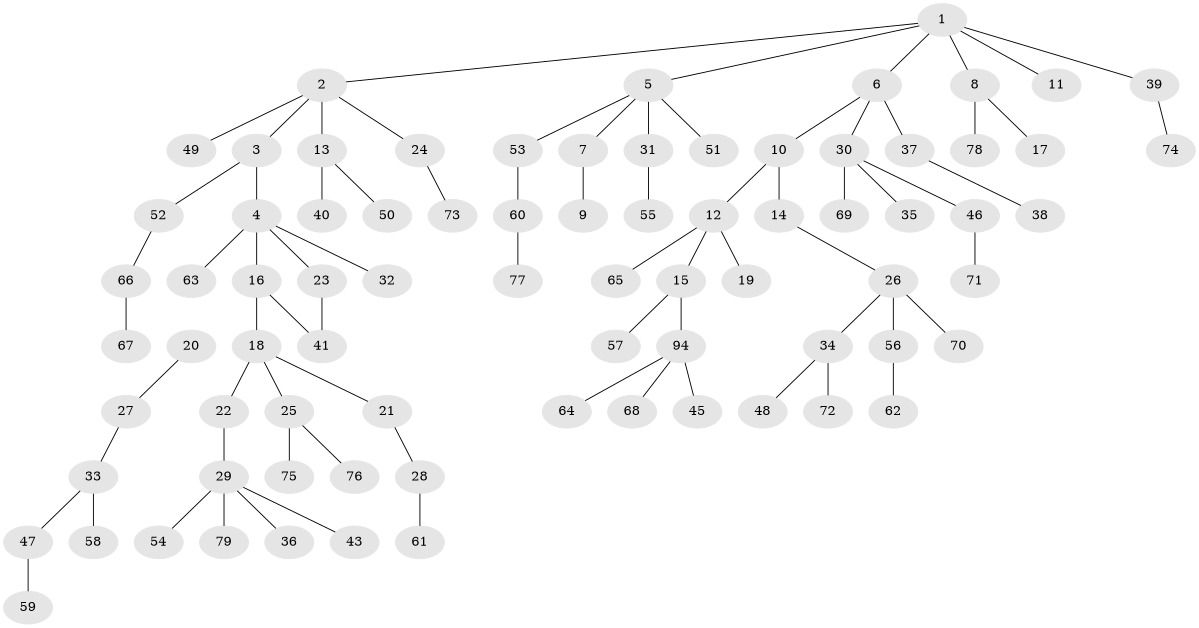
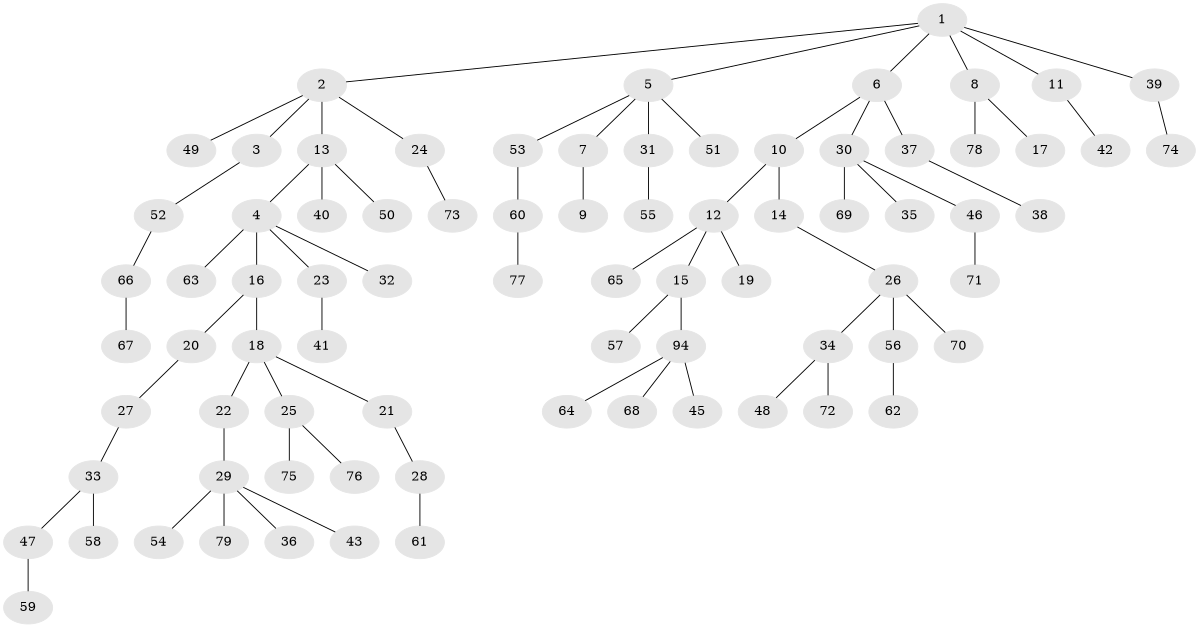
node "42": added
edge "3" -- "4": now "13" -- "4"
edge "16" -- "41": now "16" -- "20"
